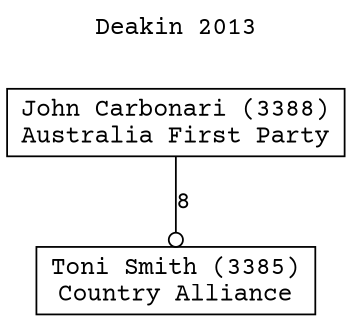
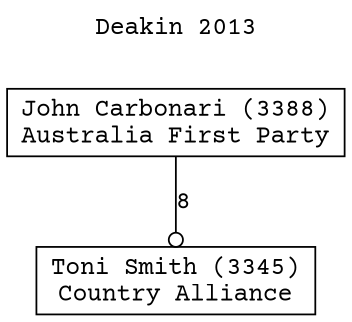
node "Toni Smith (3385) Country Alliance": label "Toni Smith (3385) Country Alliance" -> "Toni Smith (3345) Country Alliance"
